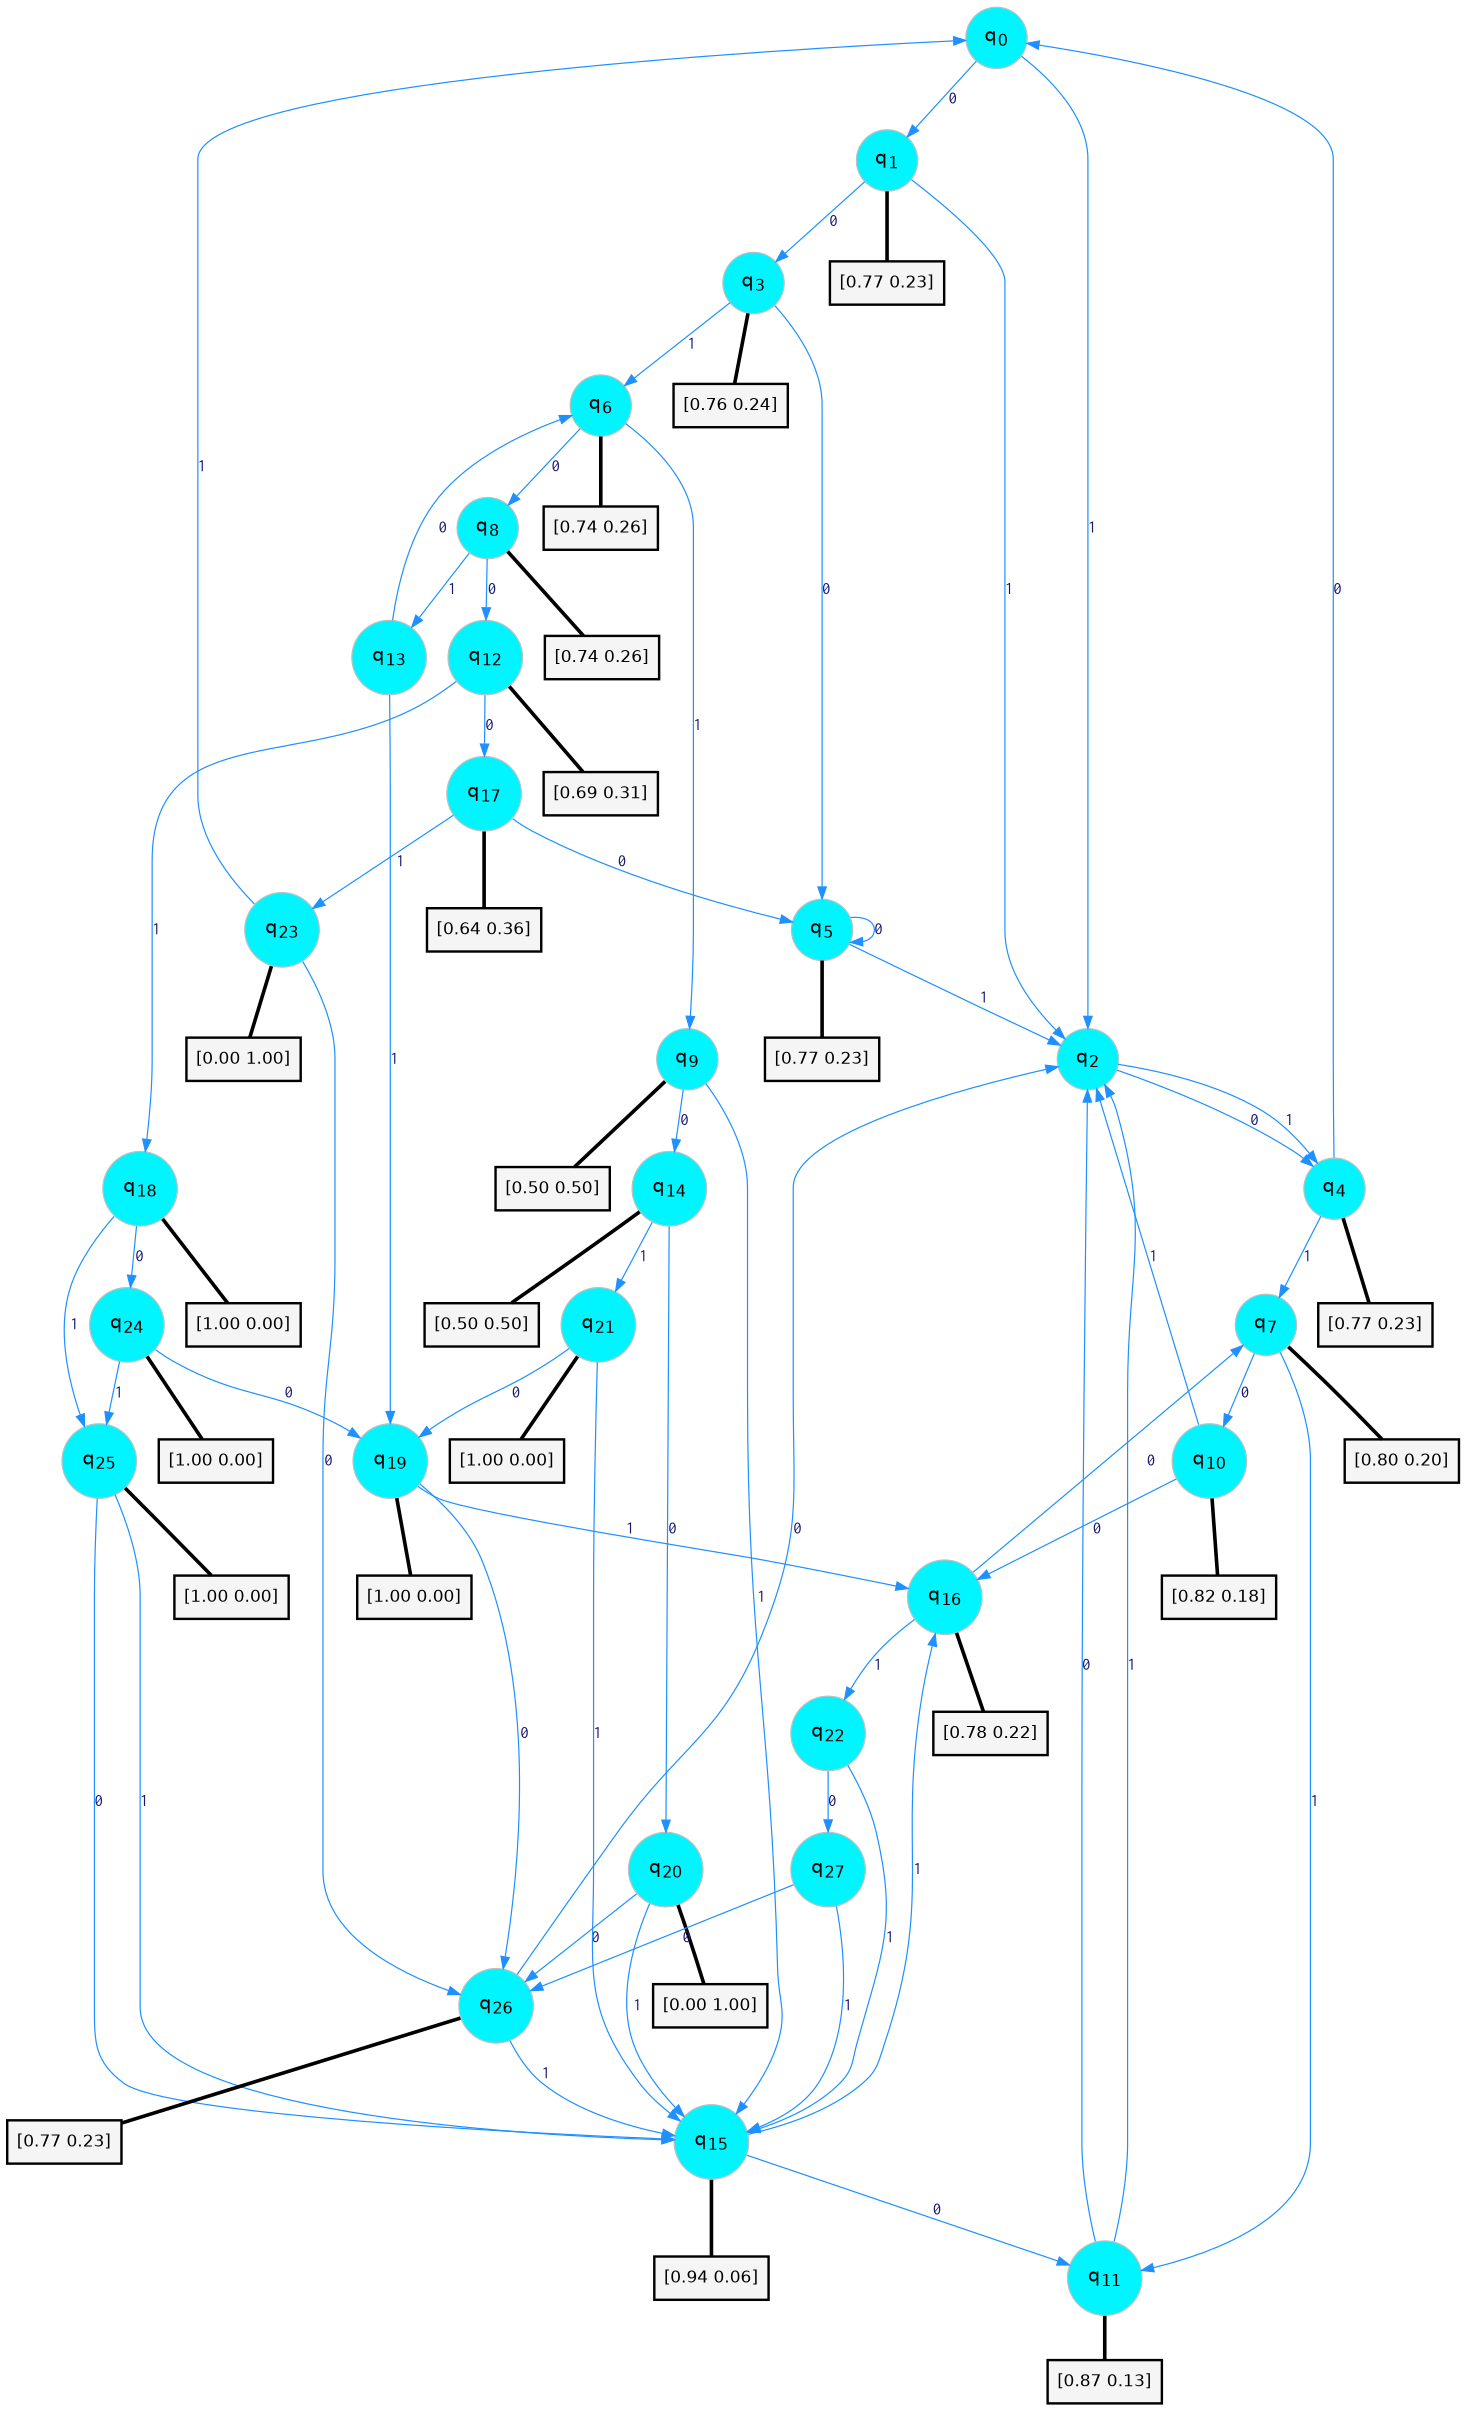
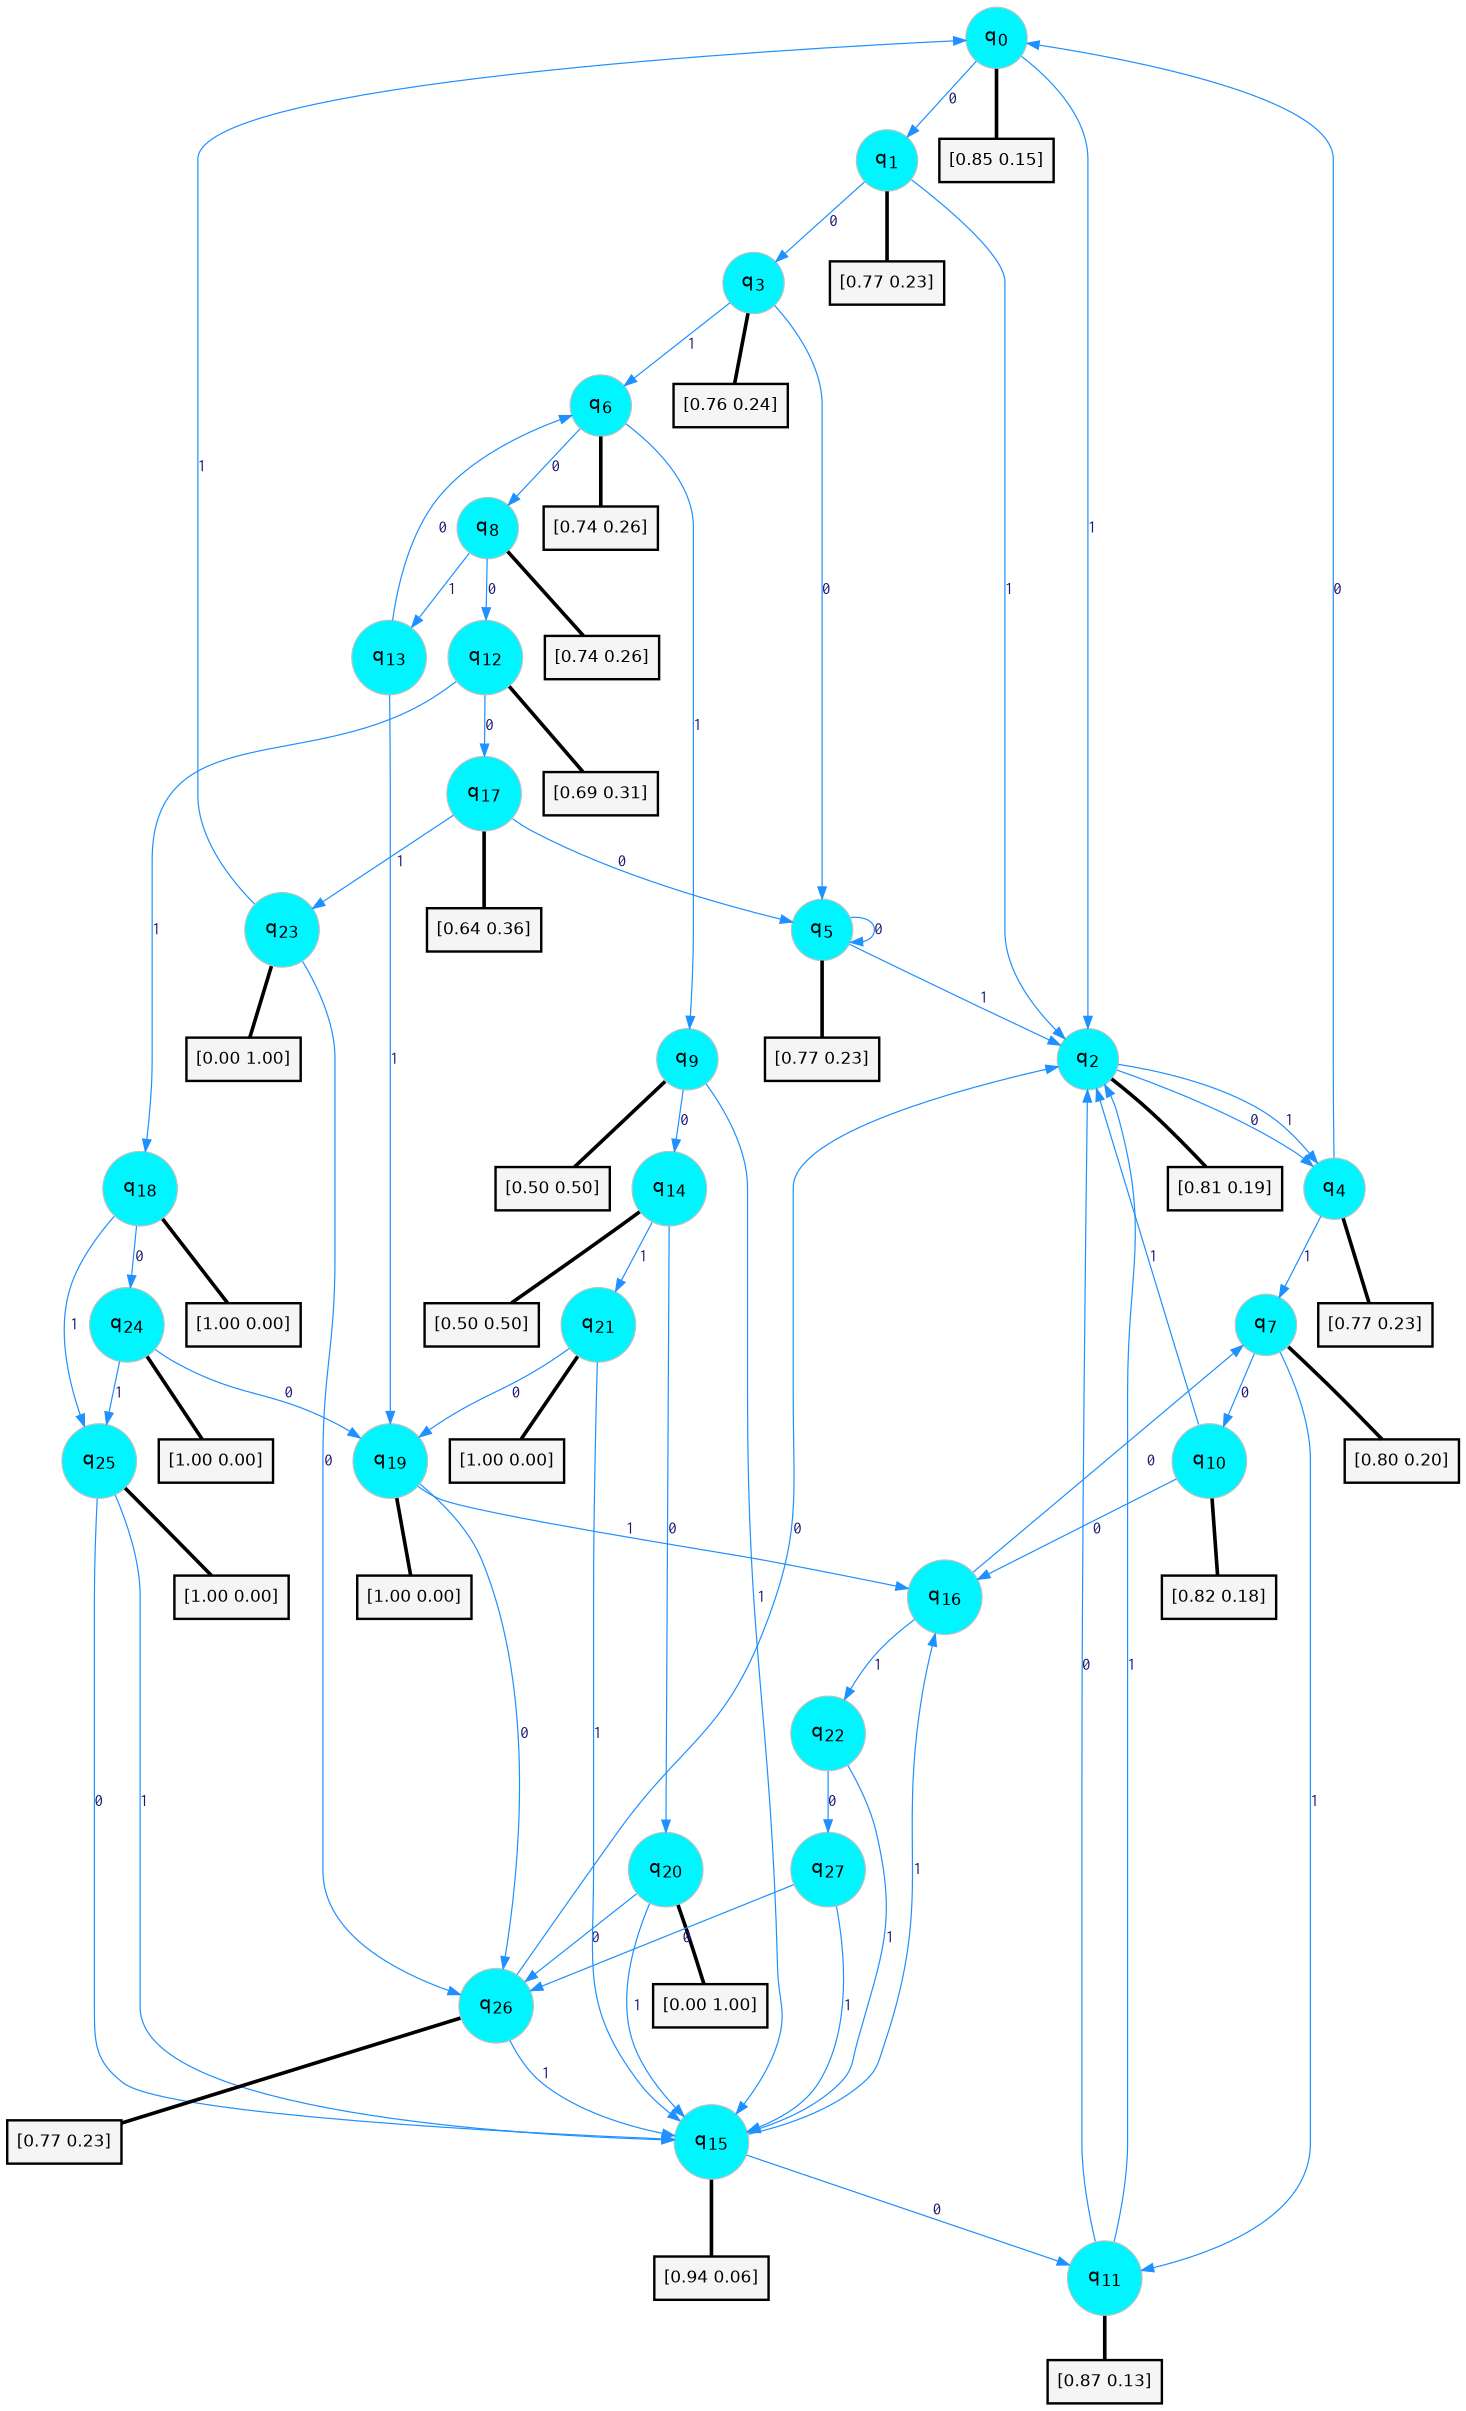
node "[0.85 0.15]": added
node "[0.81 0.19]": added
node "[0.78 0.22]": removed
